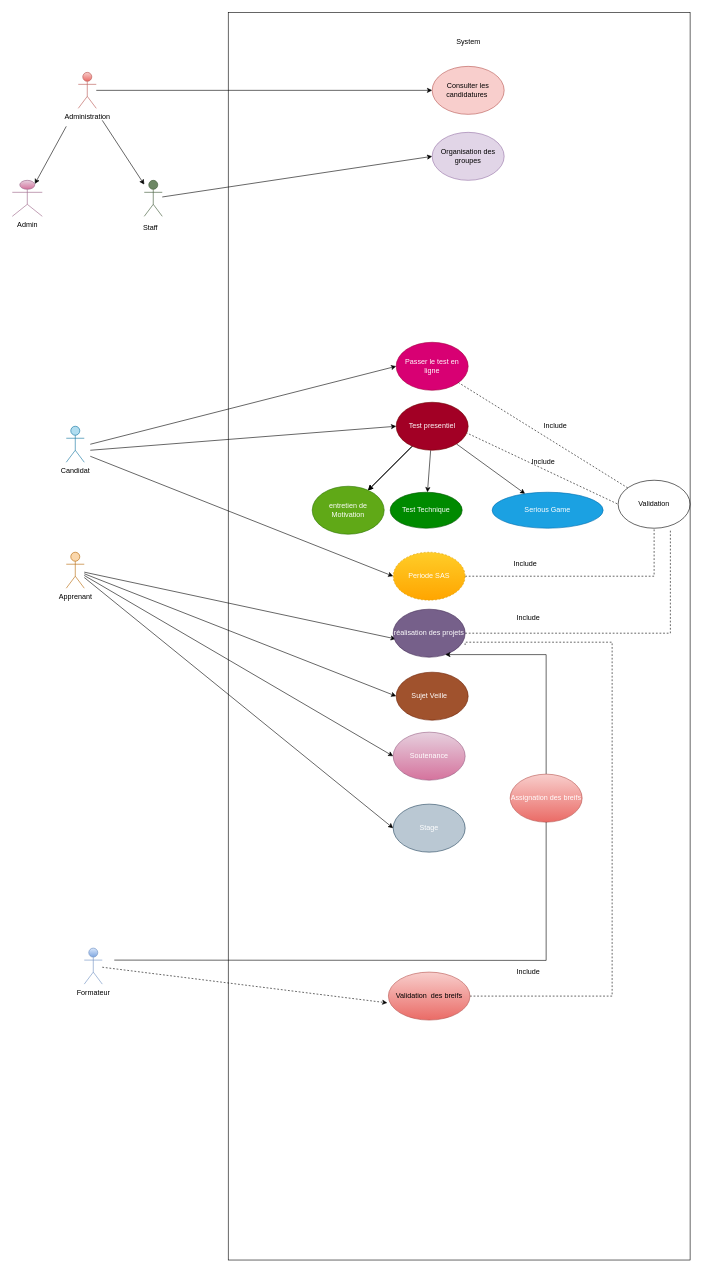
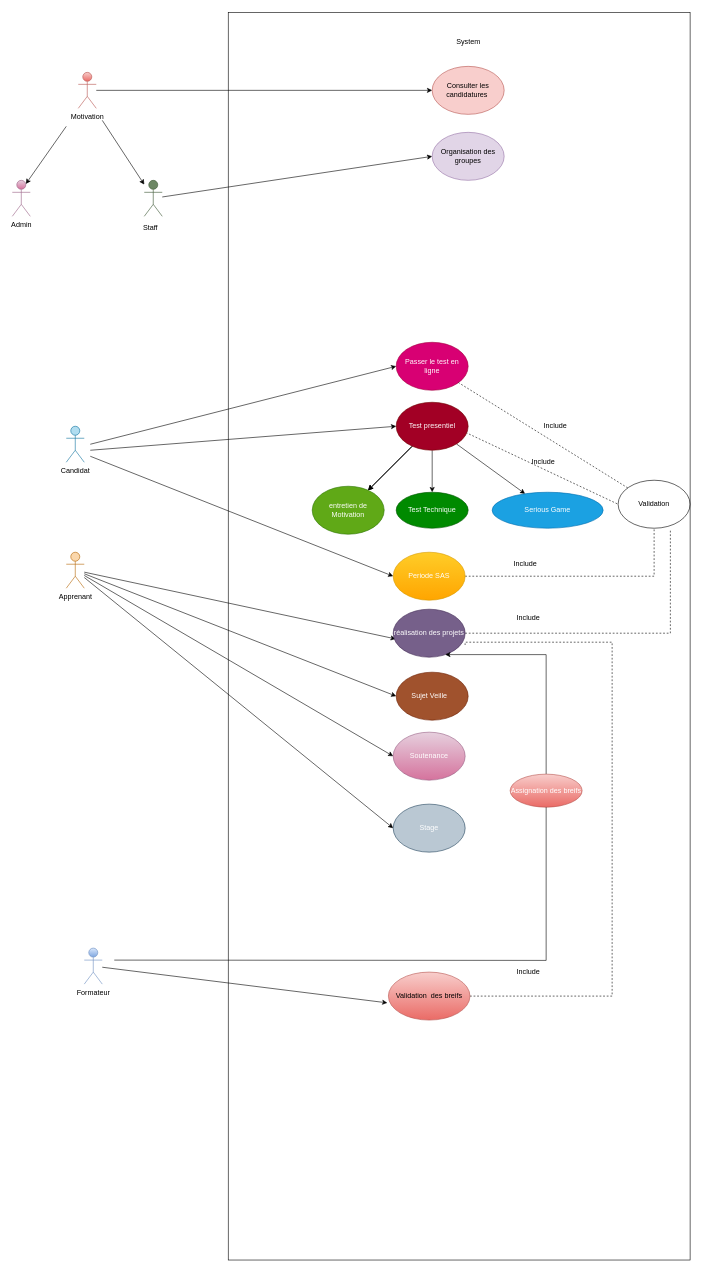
node "Administration": label "Administration" -> "Motivation"
node "Admin": size 30x36 -> 18x36
node "Test Technique": moved (426, 510) -> (432, 510)
node "Periode SAS": style dashed -> solid
node "Assignation des breifs": size 72x48 -> 72x33
edge "Formateur" -> "Validation des breifs": style dashed -> solid
